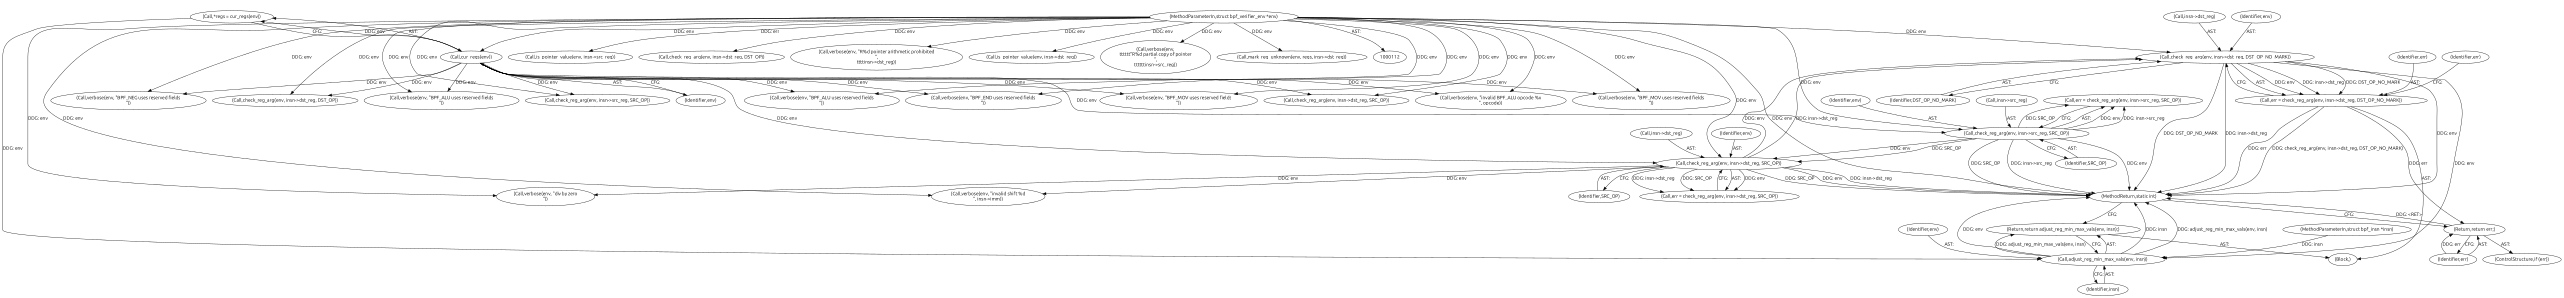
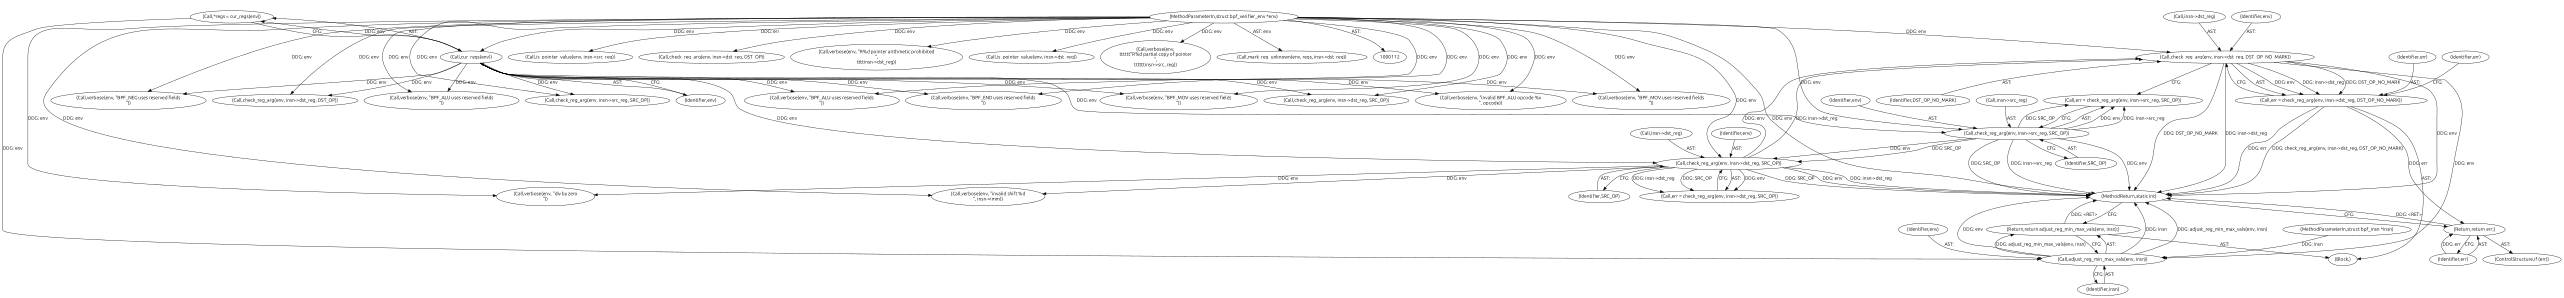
edge "(MethodParameterIn,struct bpf_verifier_env *env)" -> "(Call,mark_reg_unknown(env, regs, insn->dst_reg))": label "DDG: env" -> "AST: env"
edge "(Call,check_reg_arg(env, insn->dst_reg, DST_OP_NO_MARK))" -> "(Identifier,DST_OP_NO_MARK)": now "(Call,check_reg_arg(env, insn->dst_reg, DST_OP_NO_MARK))" -> "(Call,err = check_reg_arg(env, insn->src_reg, SRC_OP))"
edge "(Return,return adjust_reg_min_max_vals(env, insn);)" -> "(MethodReturn,static int)": added, label "DDG: <RET>"
